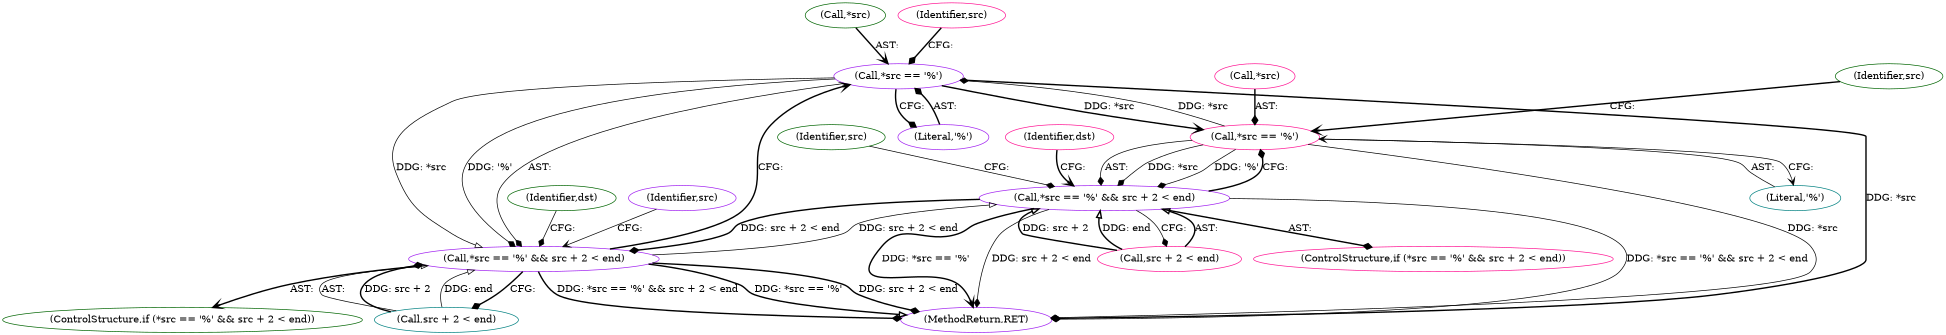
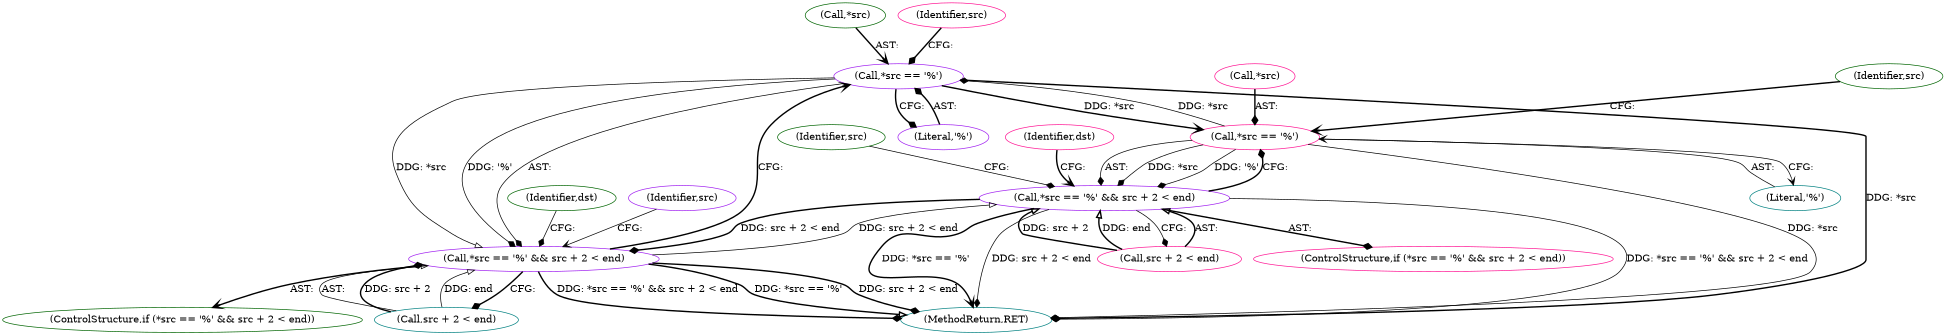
node "(MethodReturn,RET)": color purple -> teal
